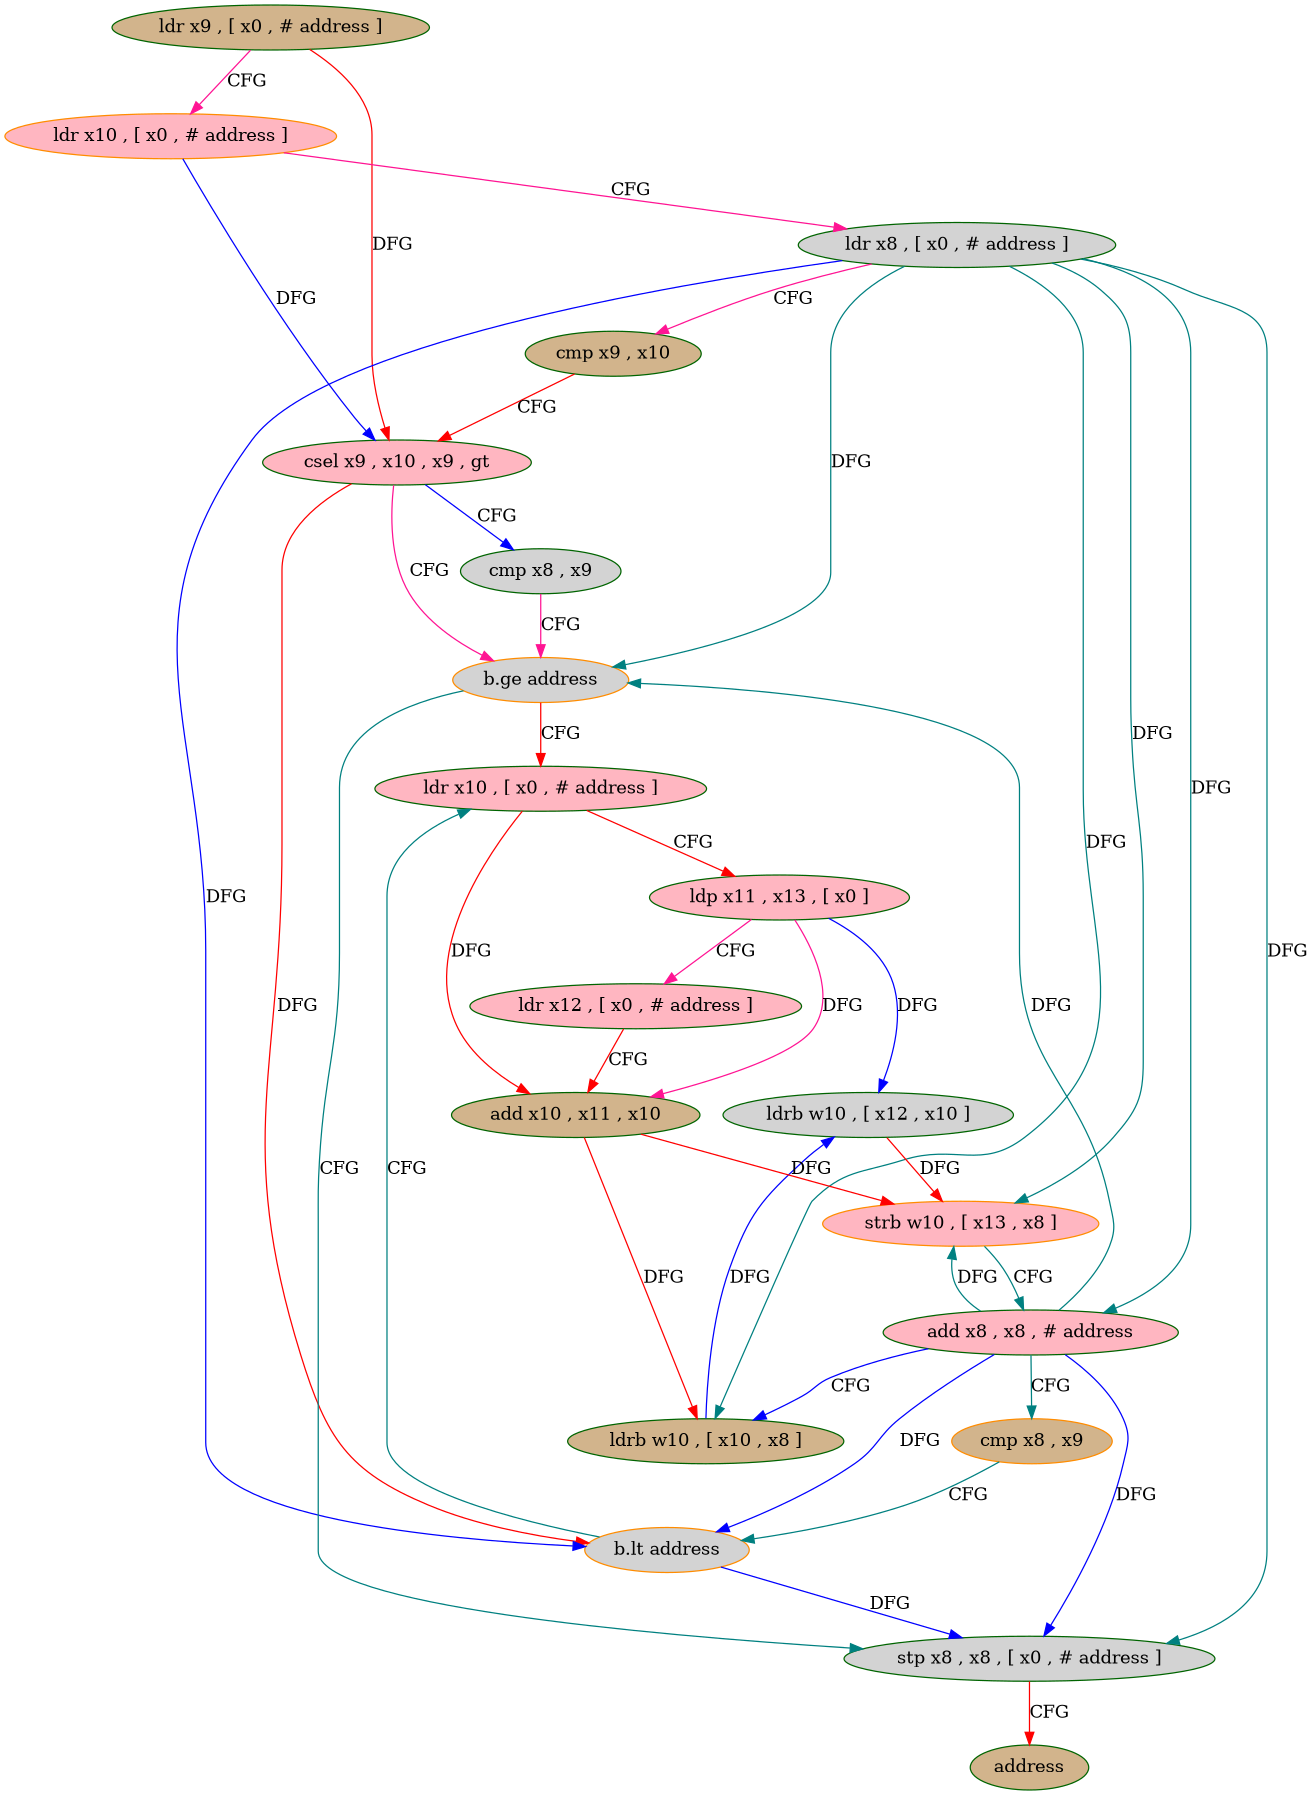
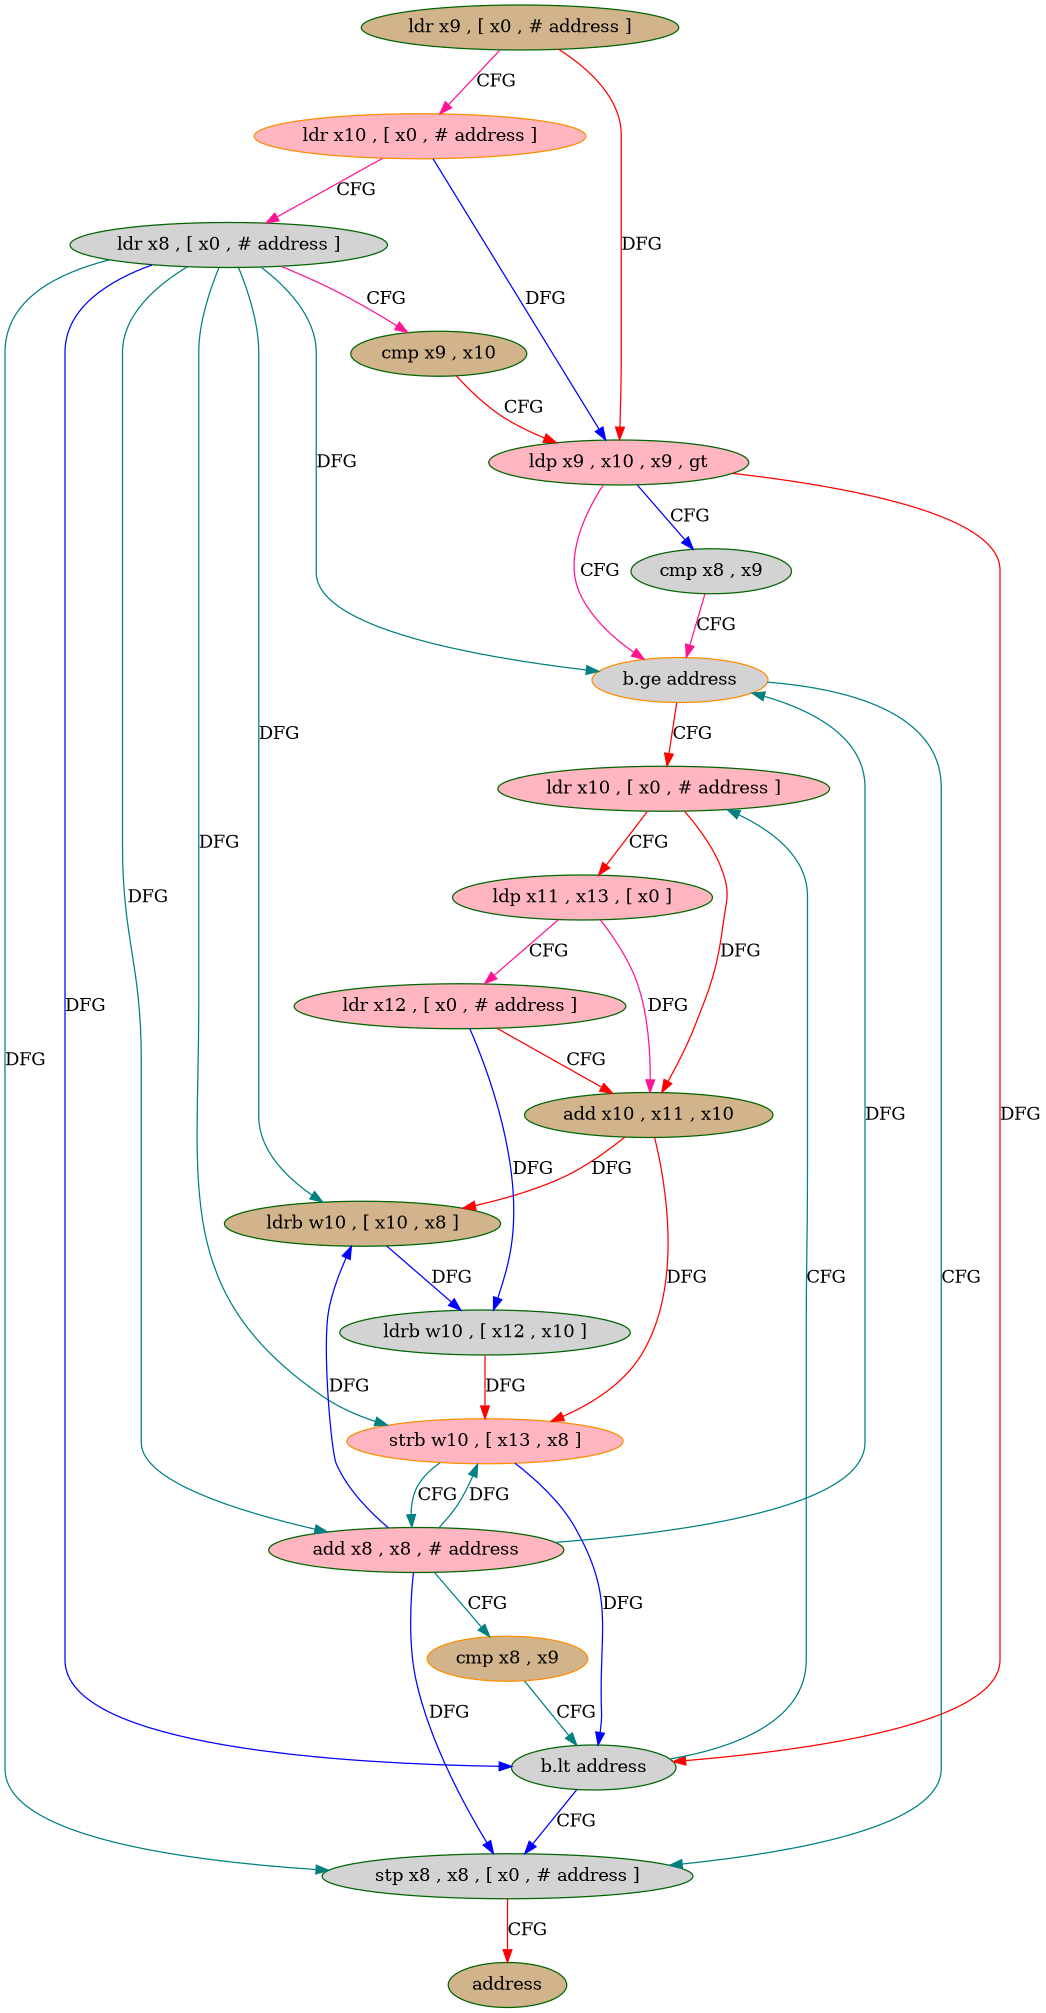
node "csel x9 , x10 , x9 , gt": label "csel x9 , x10 , x9 , gt" -> "ldp x9 , x10 , x9 , gt"
edge "ldp x11 , x13 , [ x0 ]" -> "ldrb w10 , [ x12 , x10 ]": now "ldr x12 , [ x0 , # address ]" -> "ldrb w10 , [ x12 , x10 ]"
edge "add x8 , x8 , # address" -> "ldrb w10 , [ x10 , x8 ]": label "CFG" -> "DFG"
edge "add x8 , x8 , # address" -> "b.lt address": now "strb w10 , [ x13 , x8 ]" -> "b.lt address"
node "b.lt address": color darkorange -> darkgreen
edge "b.lt address" -> "stp x8 , x8 , [ x0 , # address ]": label "DFG" -> "CFG"
